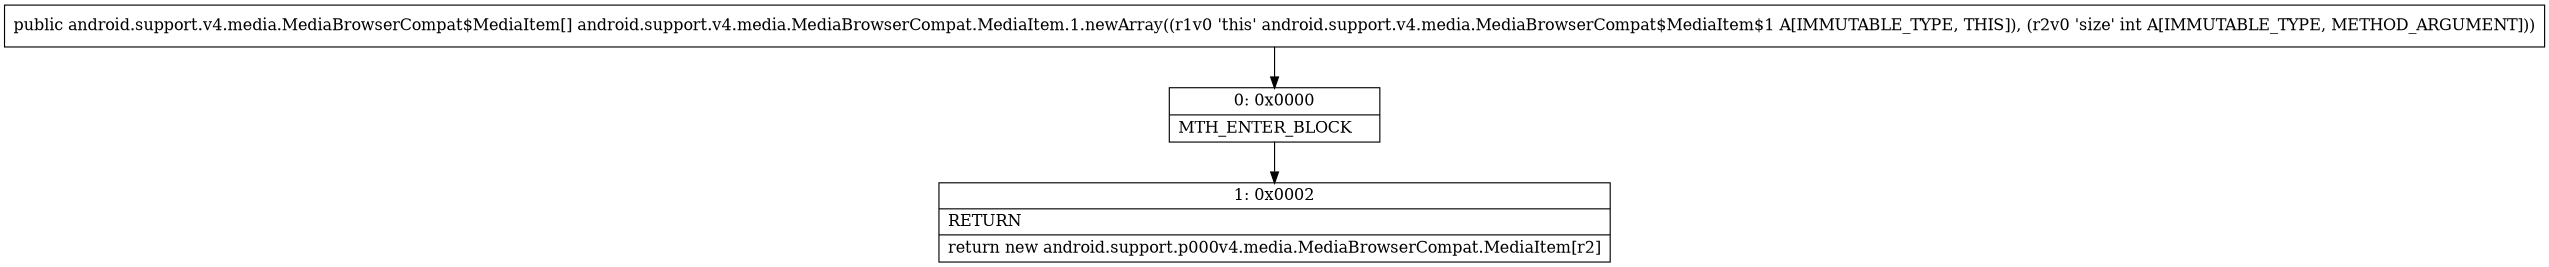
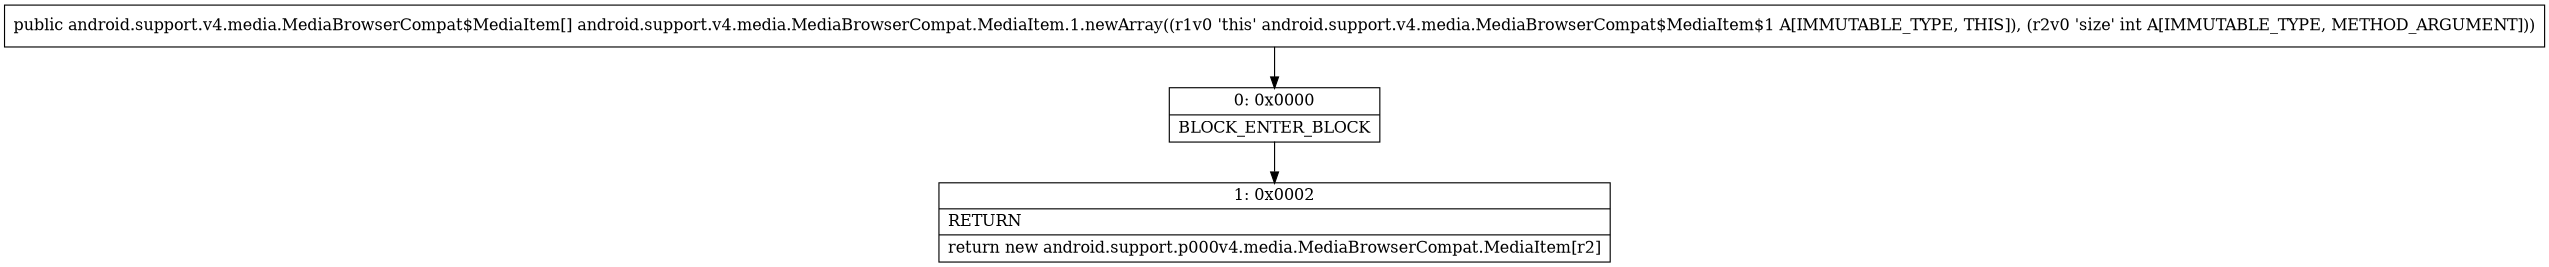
node "0: 0x0000": text "MTH_ENTER_BLOCK" -> "BLOCK_ENTER_BLOCK"
